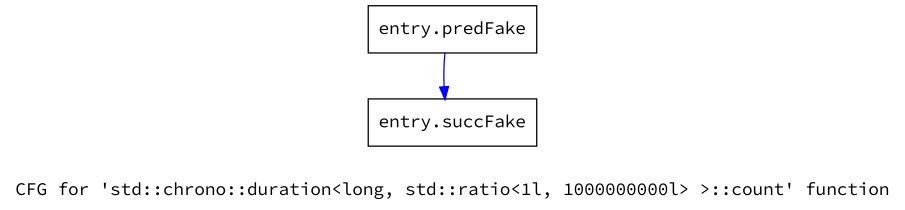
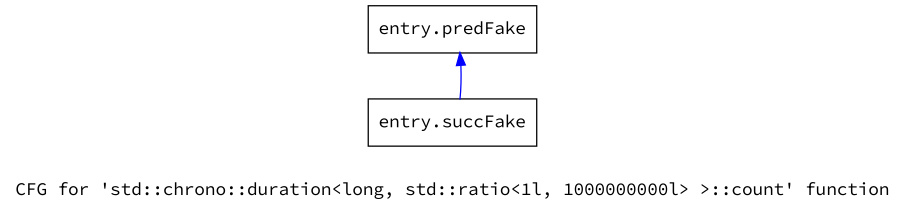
edge "entry.predFake" -> "entry.succFake": reversed
